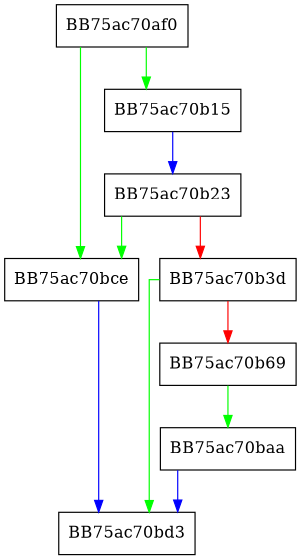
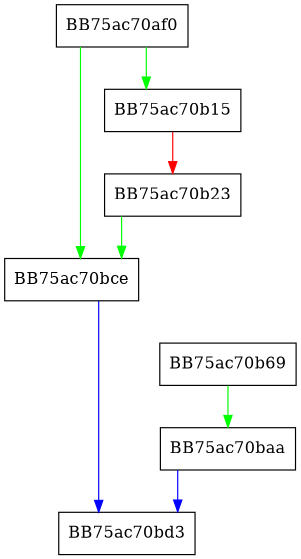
edge "BB75ac70b15" -> "BB75ac70b23": color blue -> red
node "BB75ac70b3d": removed
